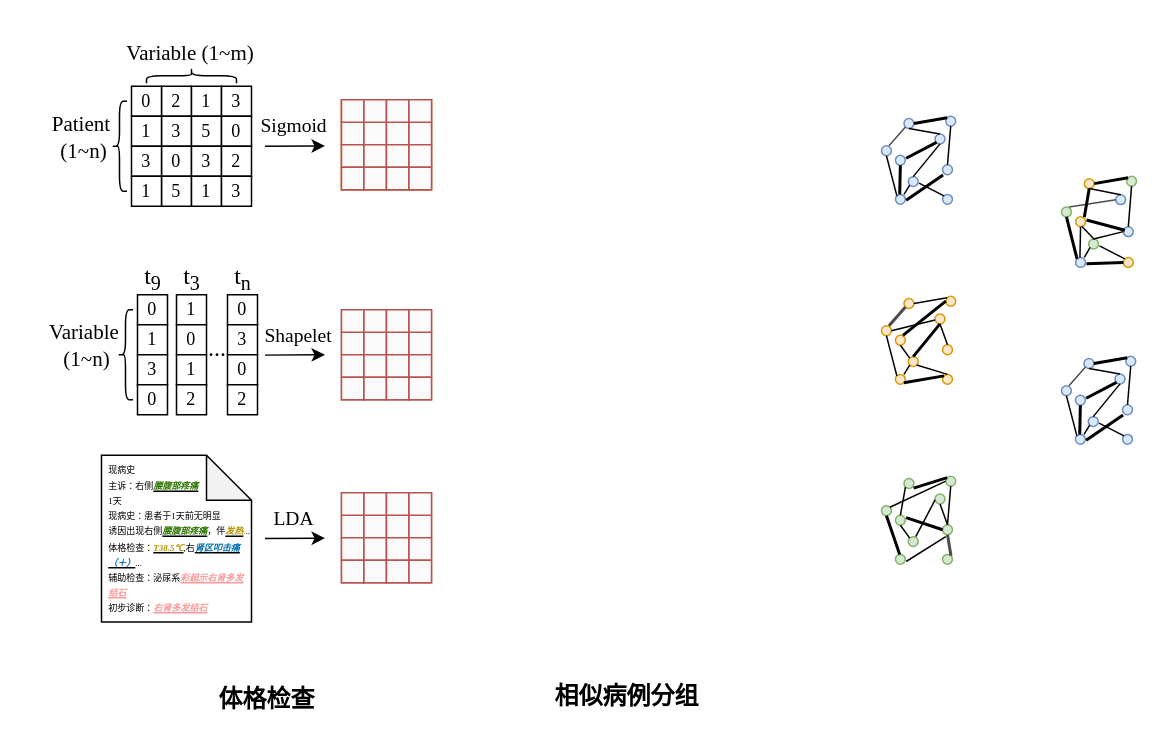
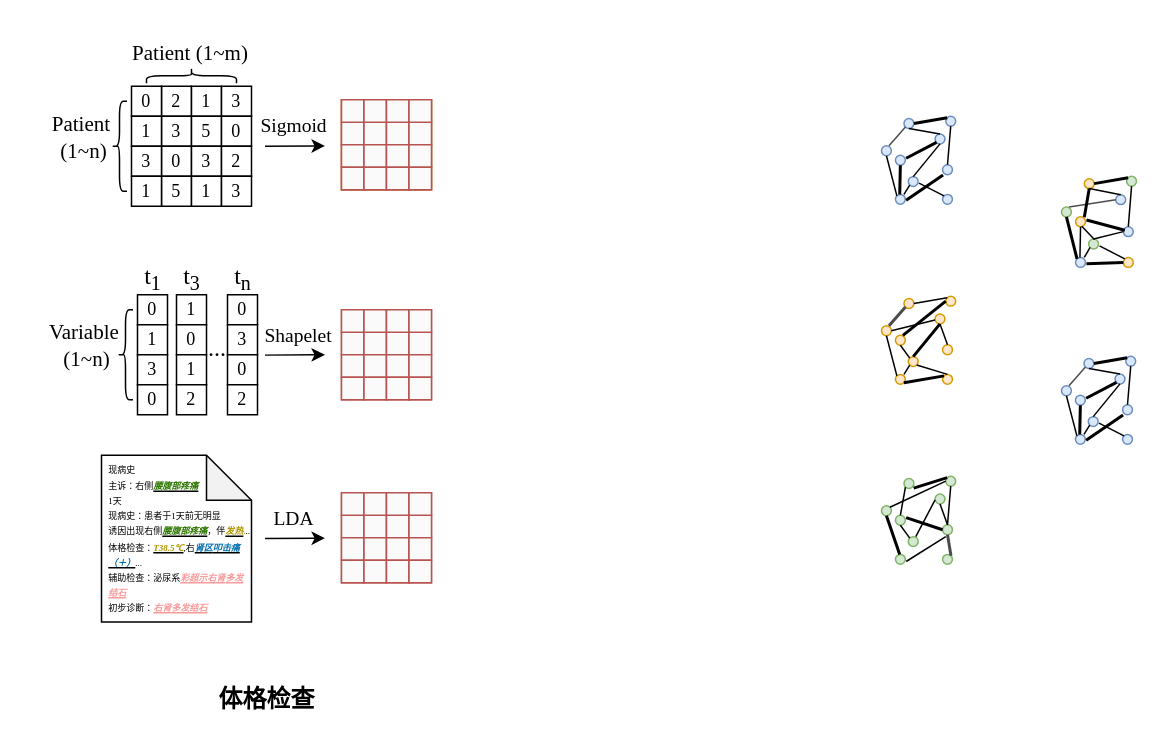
node "Variable (1~m)": label "Variable (1~m)" -> "Patient (1~m)"
node "t9": label "t9" -> "t1"
node "相似病例分组": removed
